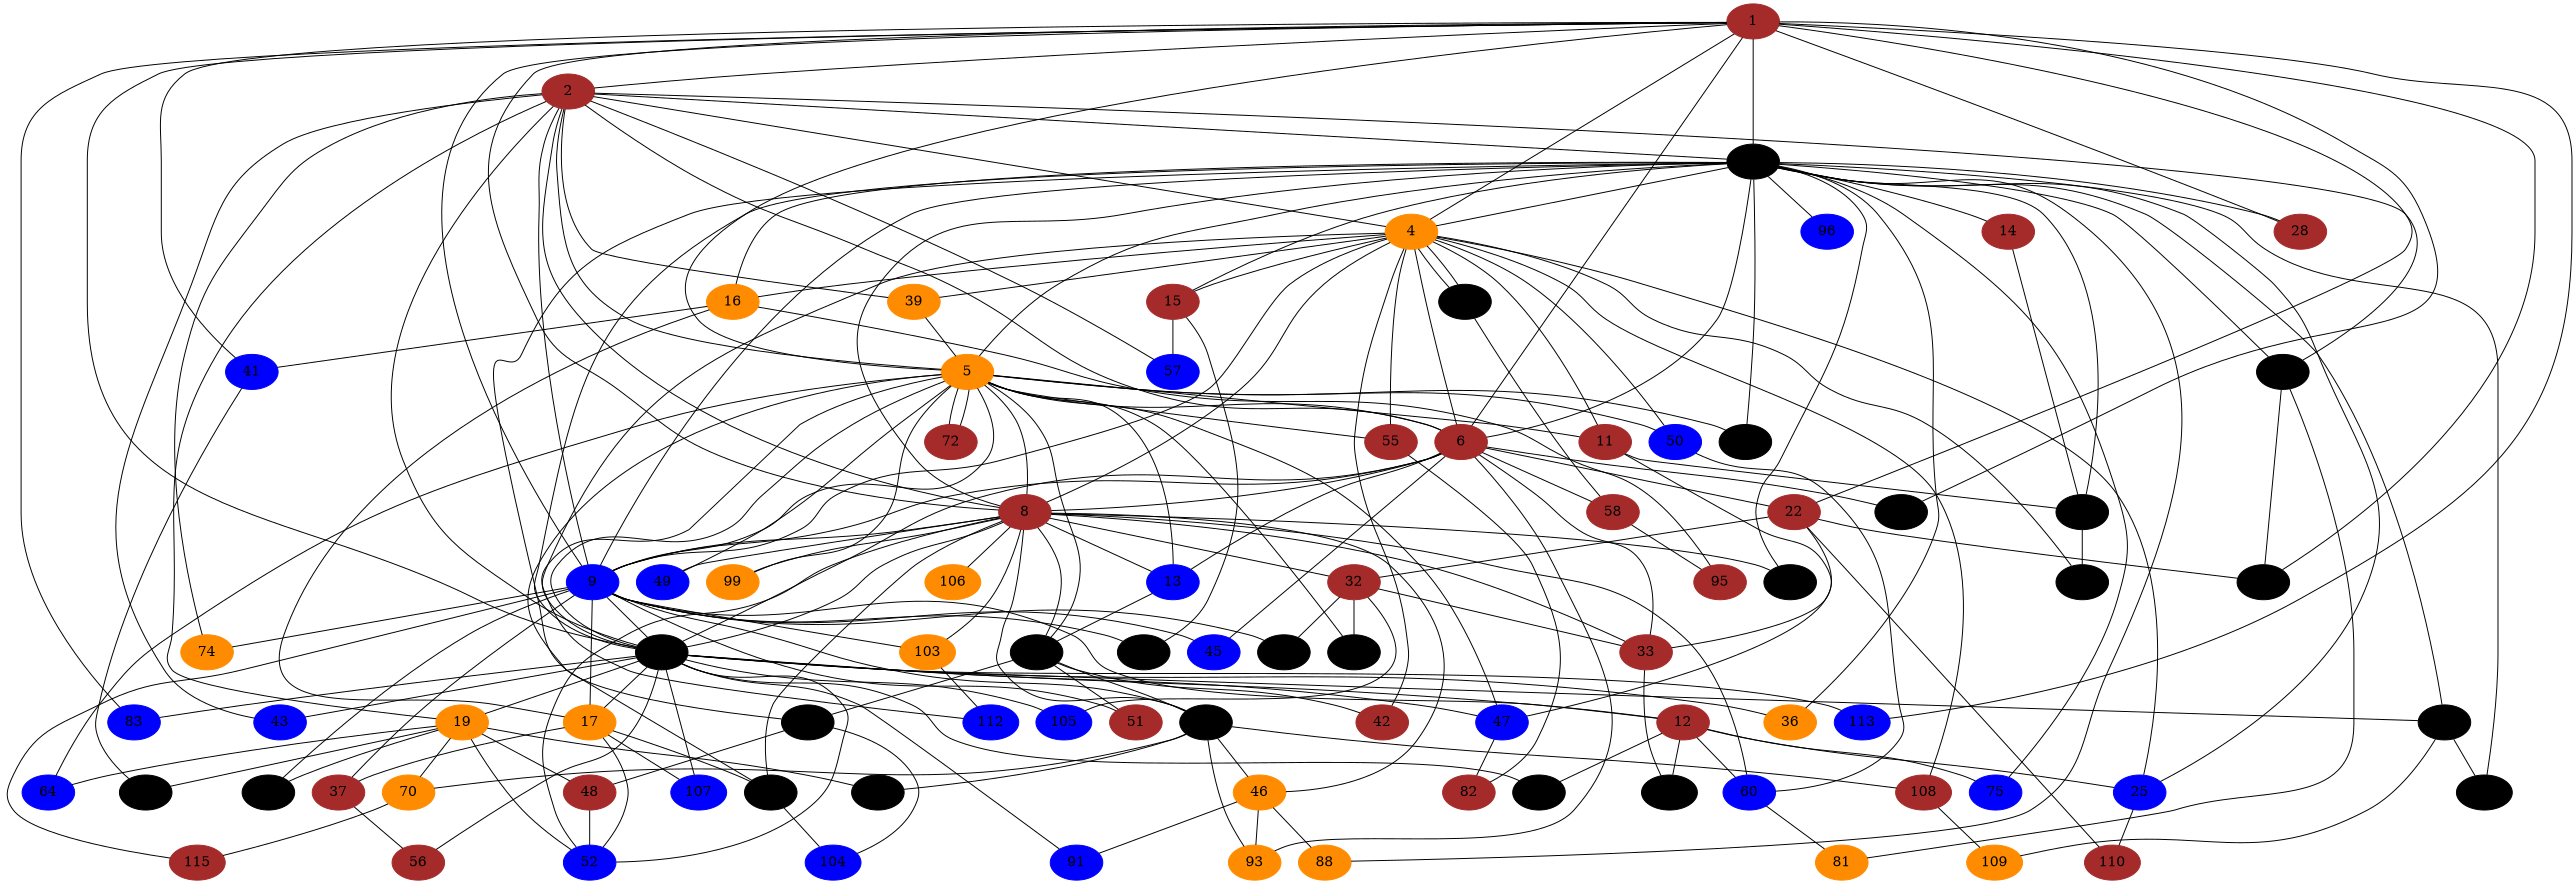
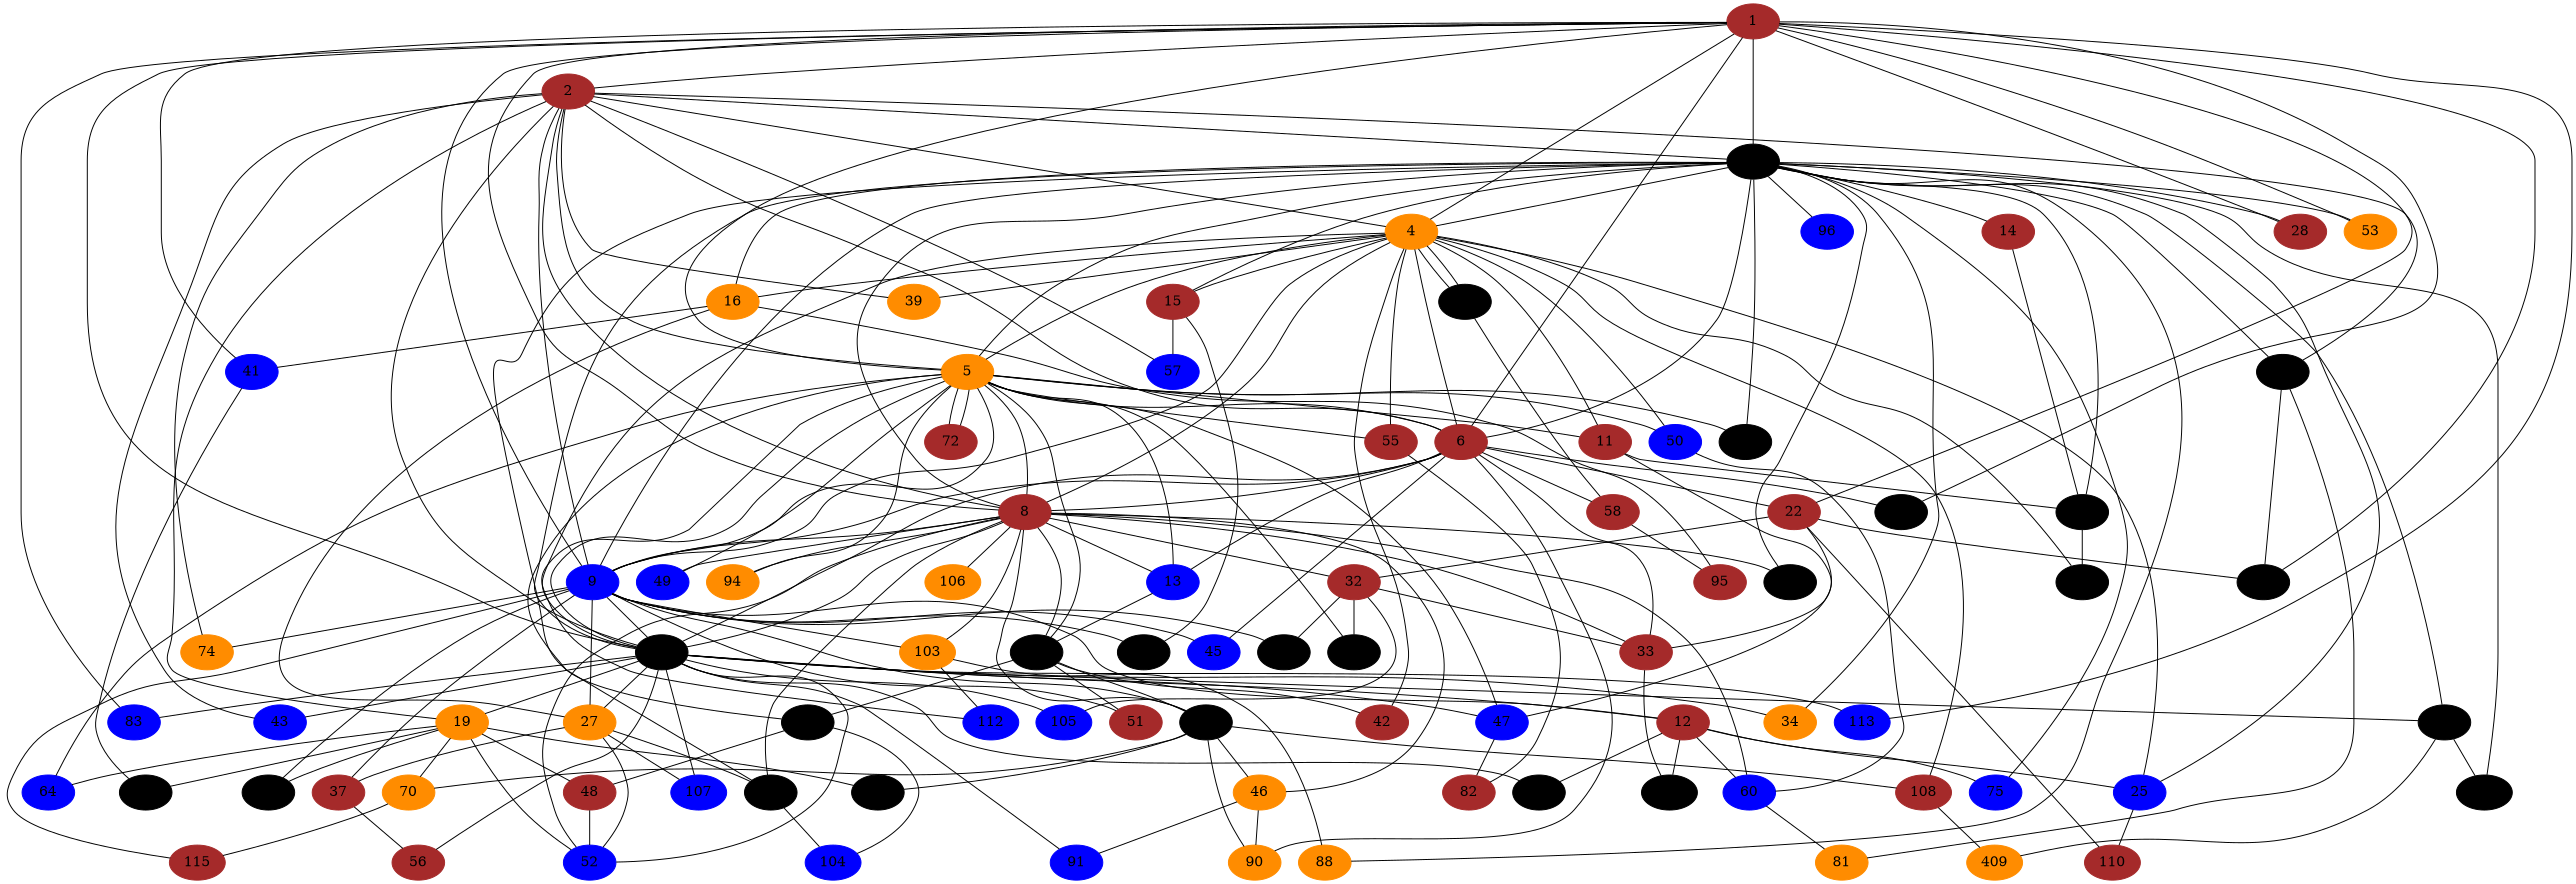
node "53": added
edge "39" -- "5": now "4" -- "5"
node "99": label "99" -> "94"
node "17": label "17" -> "27"
node "36": label "36" -> "34"
edge "46" -- "88": now "103" -- "88"
node "93": label "93" -> "90"
node "109": label "109" -> "409"
